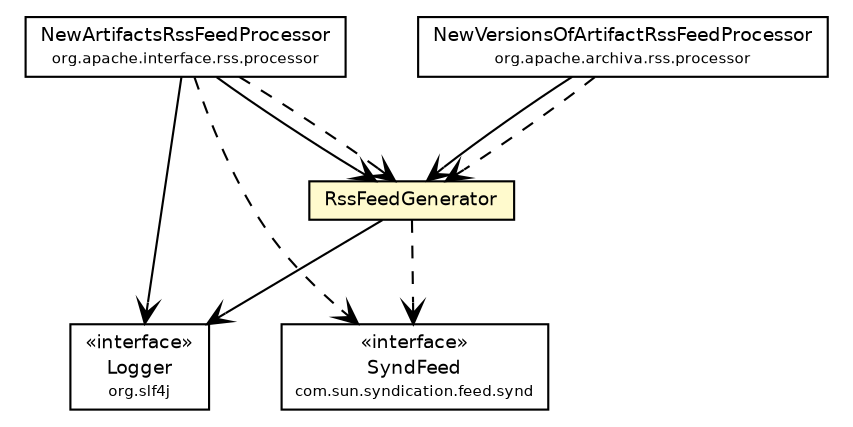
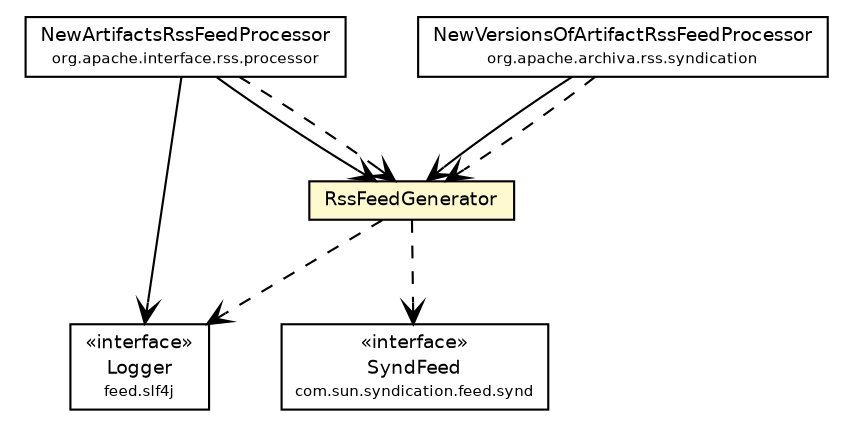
node "NewVersionsOfArtifactRssFeedProcessor": text "org.apache.archiva.rss.processor" -> "org.apache.archiva.rss.syndication"
edge "NewArtifactsRssFeedProcessor" -> "SyndFeed": removed
edge "RssFeedGenerator" -> "Logger": style solid -> dashed
node "Logger": text "org.slf4j" -> "feed.slf4j"
